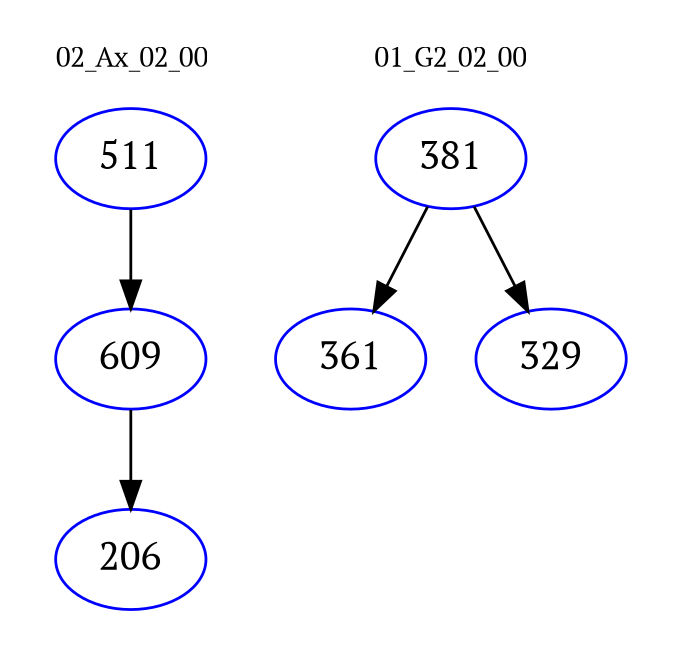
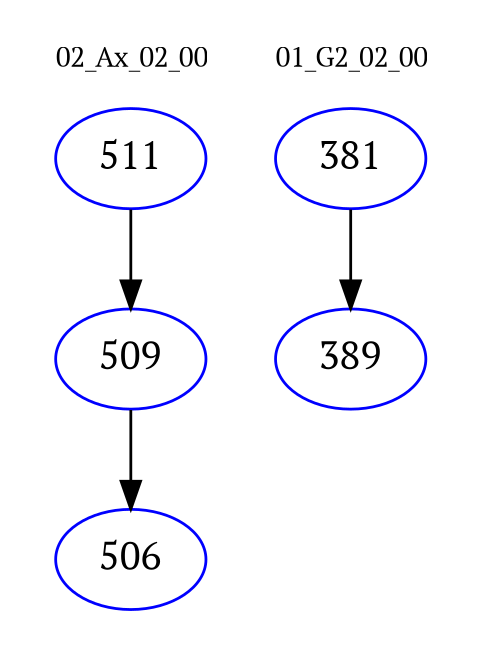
node "609": label "609" -> "509"
node "361": removed
node "329": label "329" -> "389"
node "206": label "206" -> "506"
